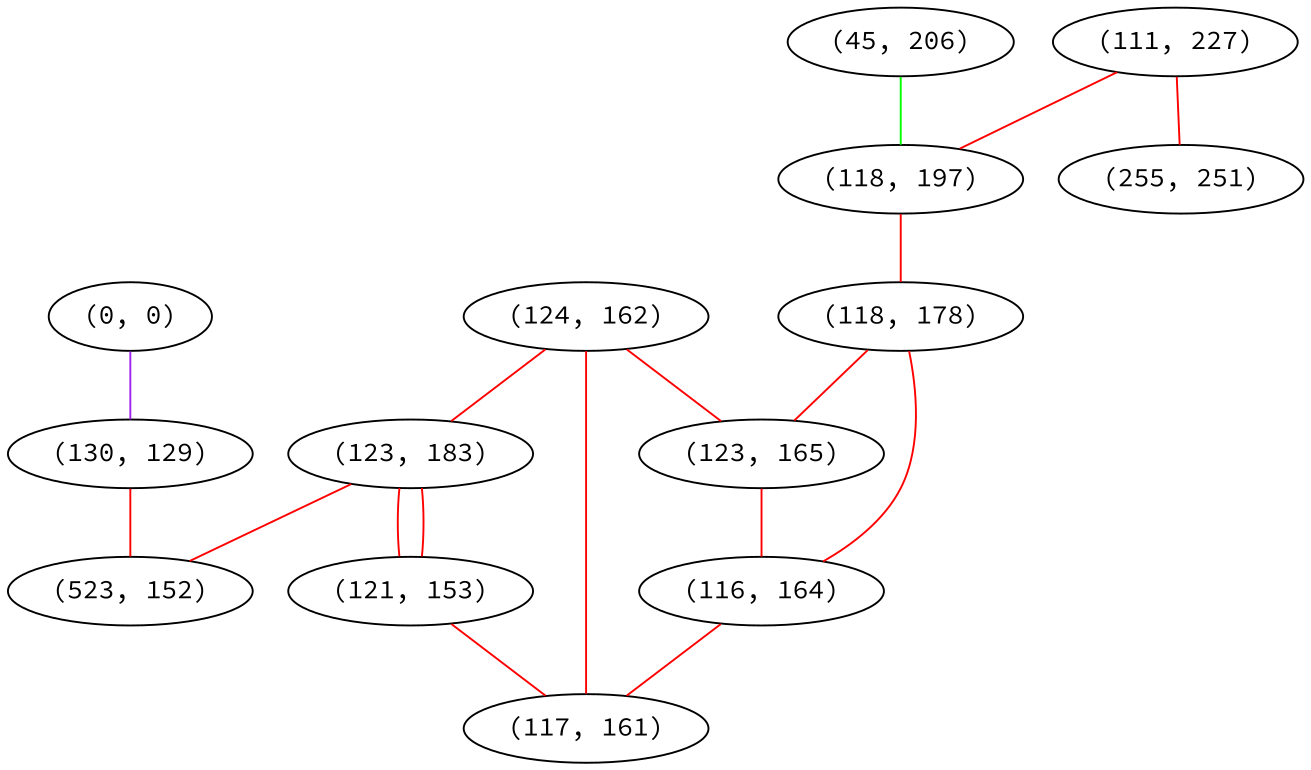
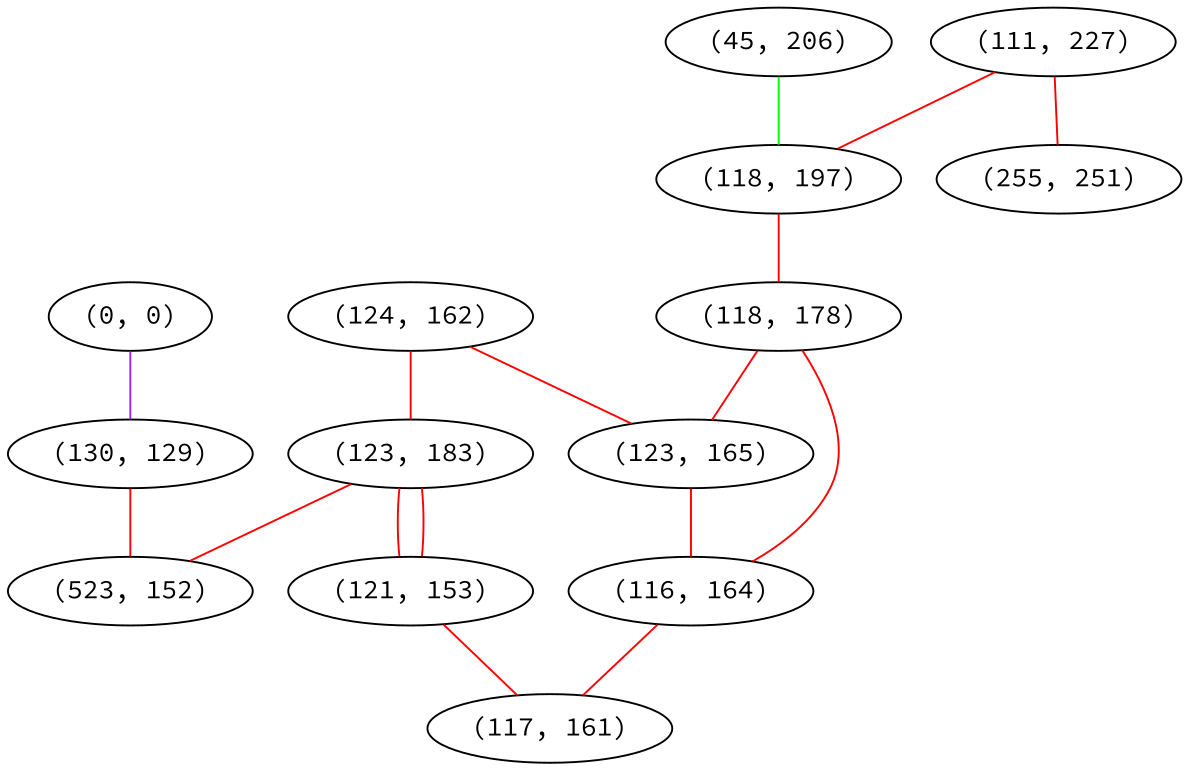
edge "(124, 162)" -- "(117, 161)": removed
